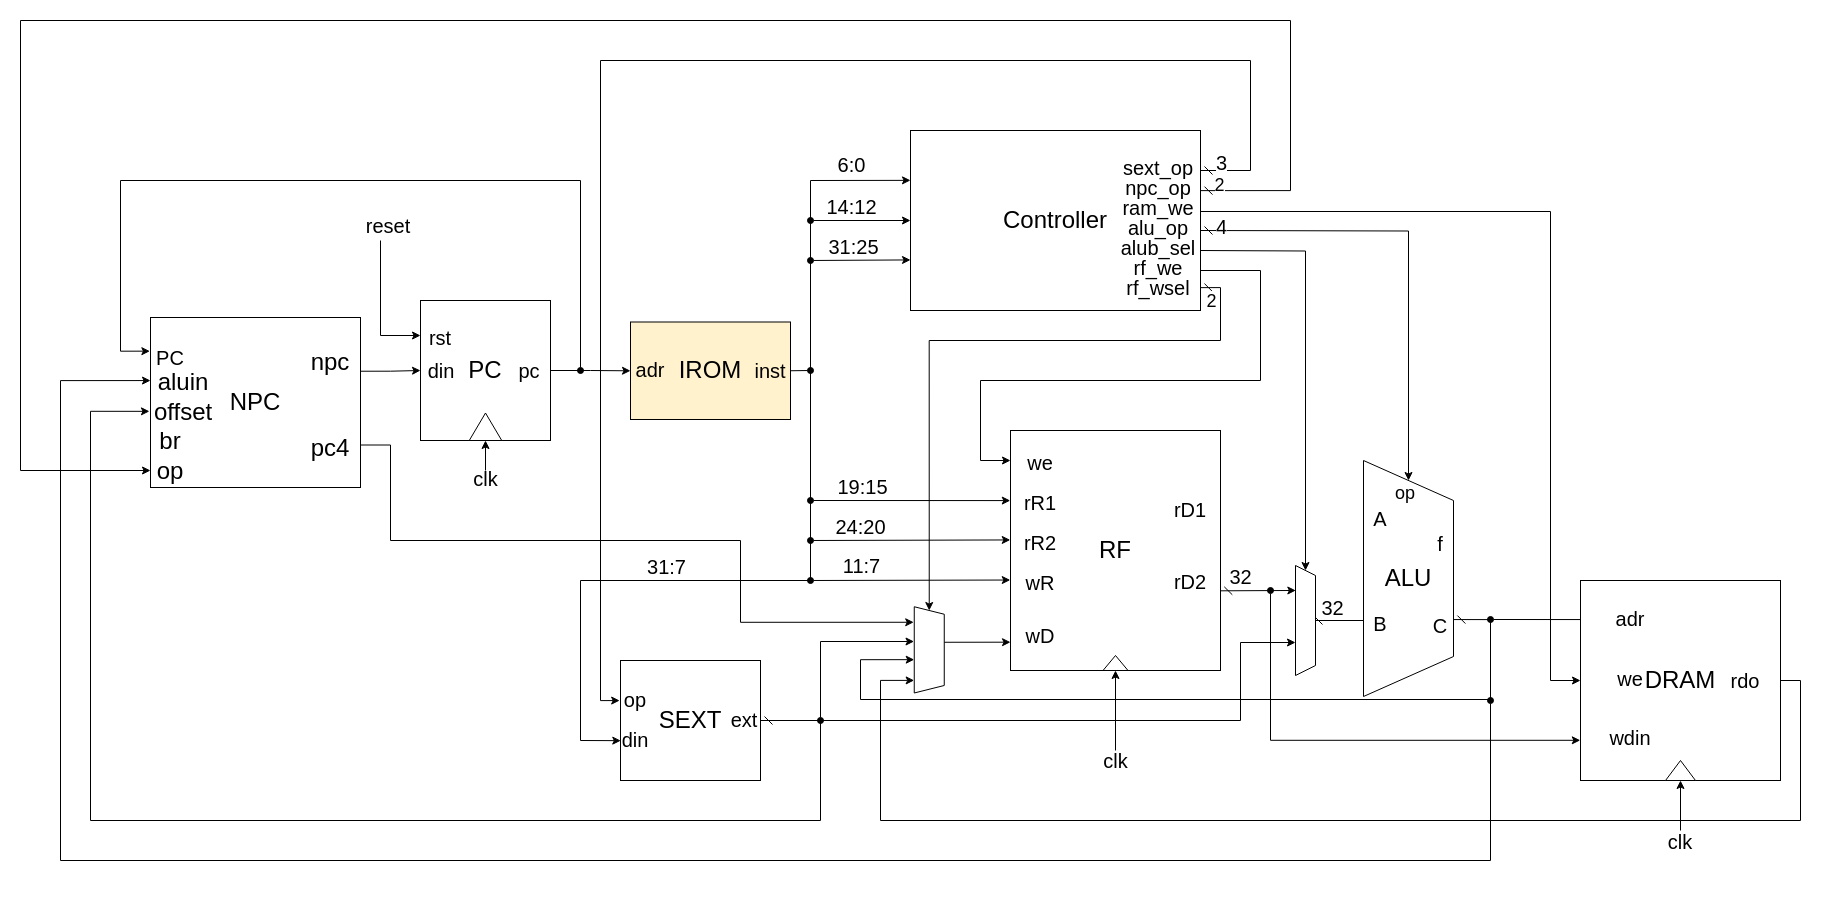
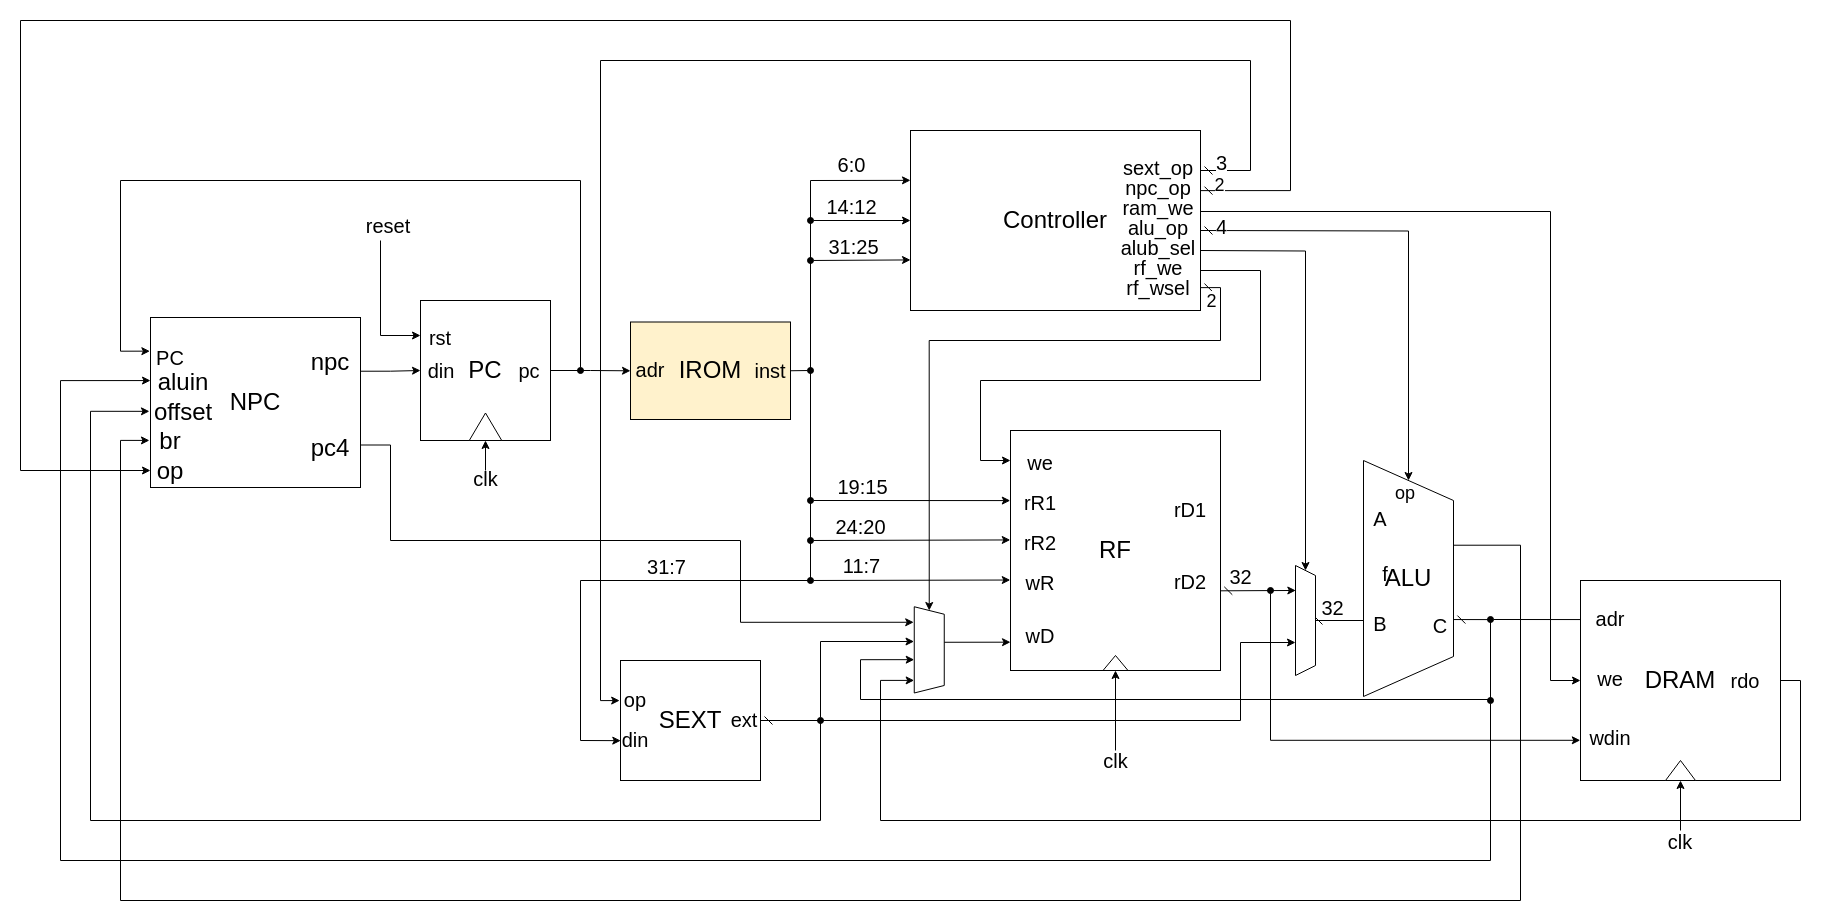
node "f": moved (1441, 544) -> (1386, 574)
node "adr we wdin": moved (1631, 681) -> (1611, 681)
edge "ALU" -> "NPC": added
